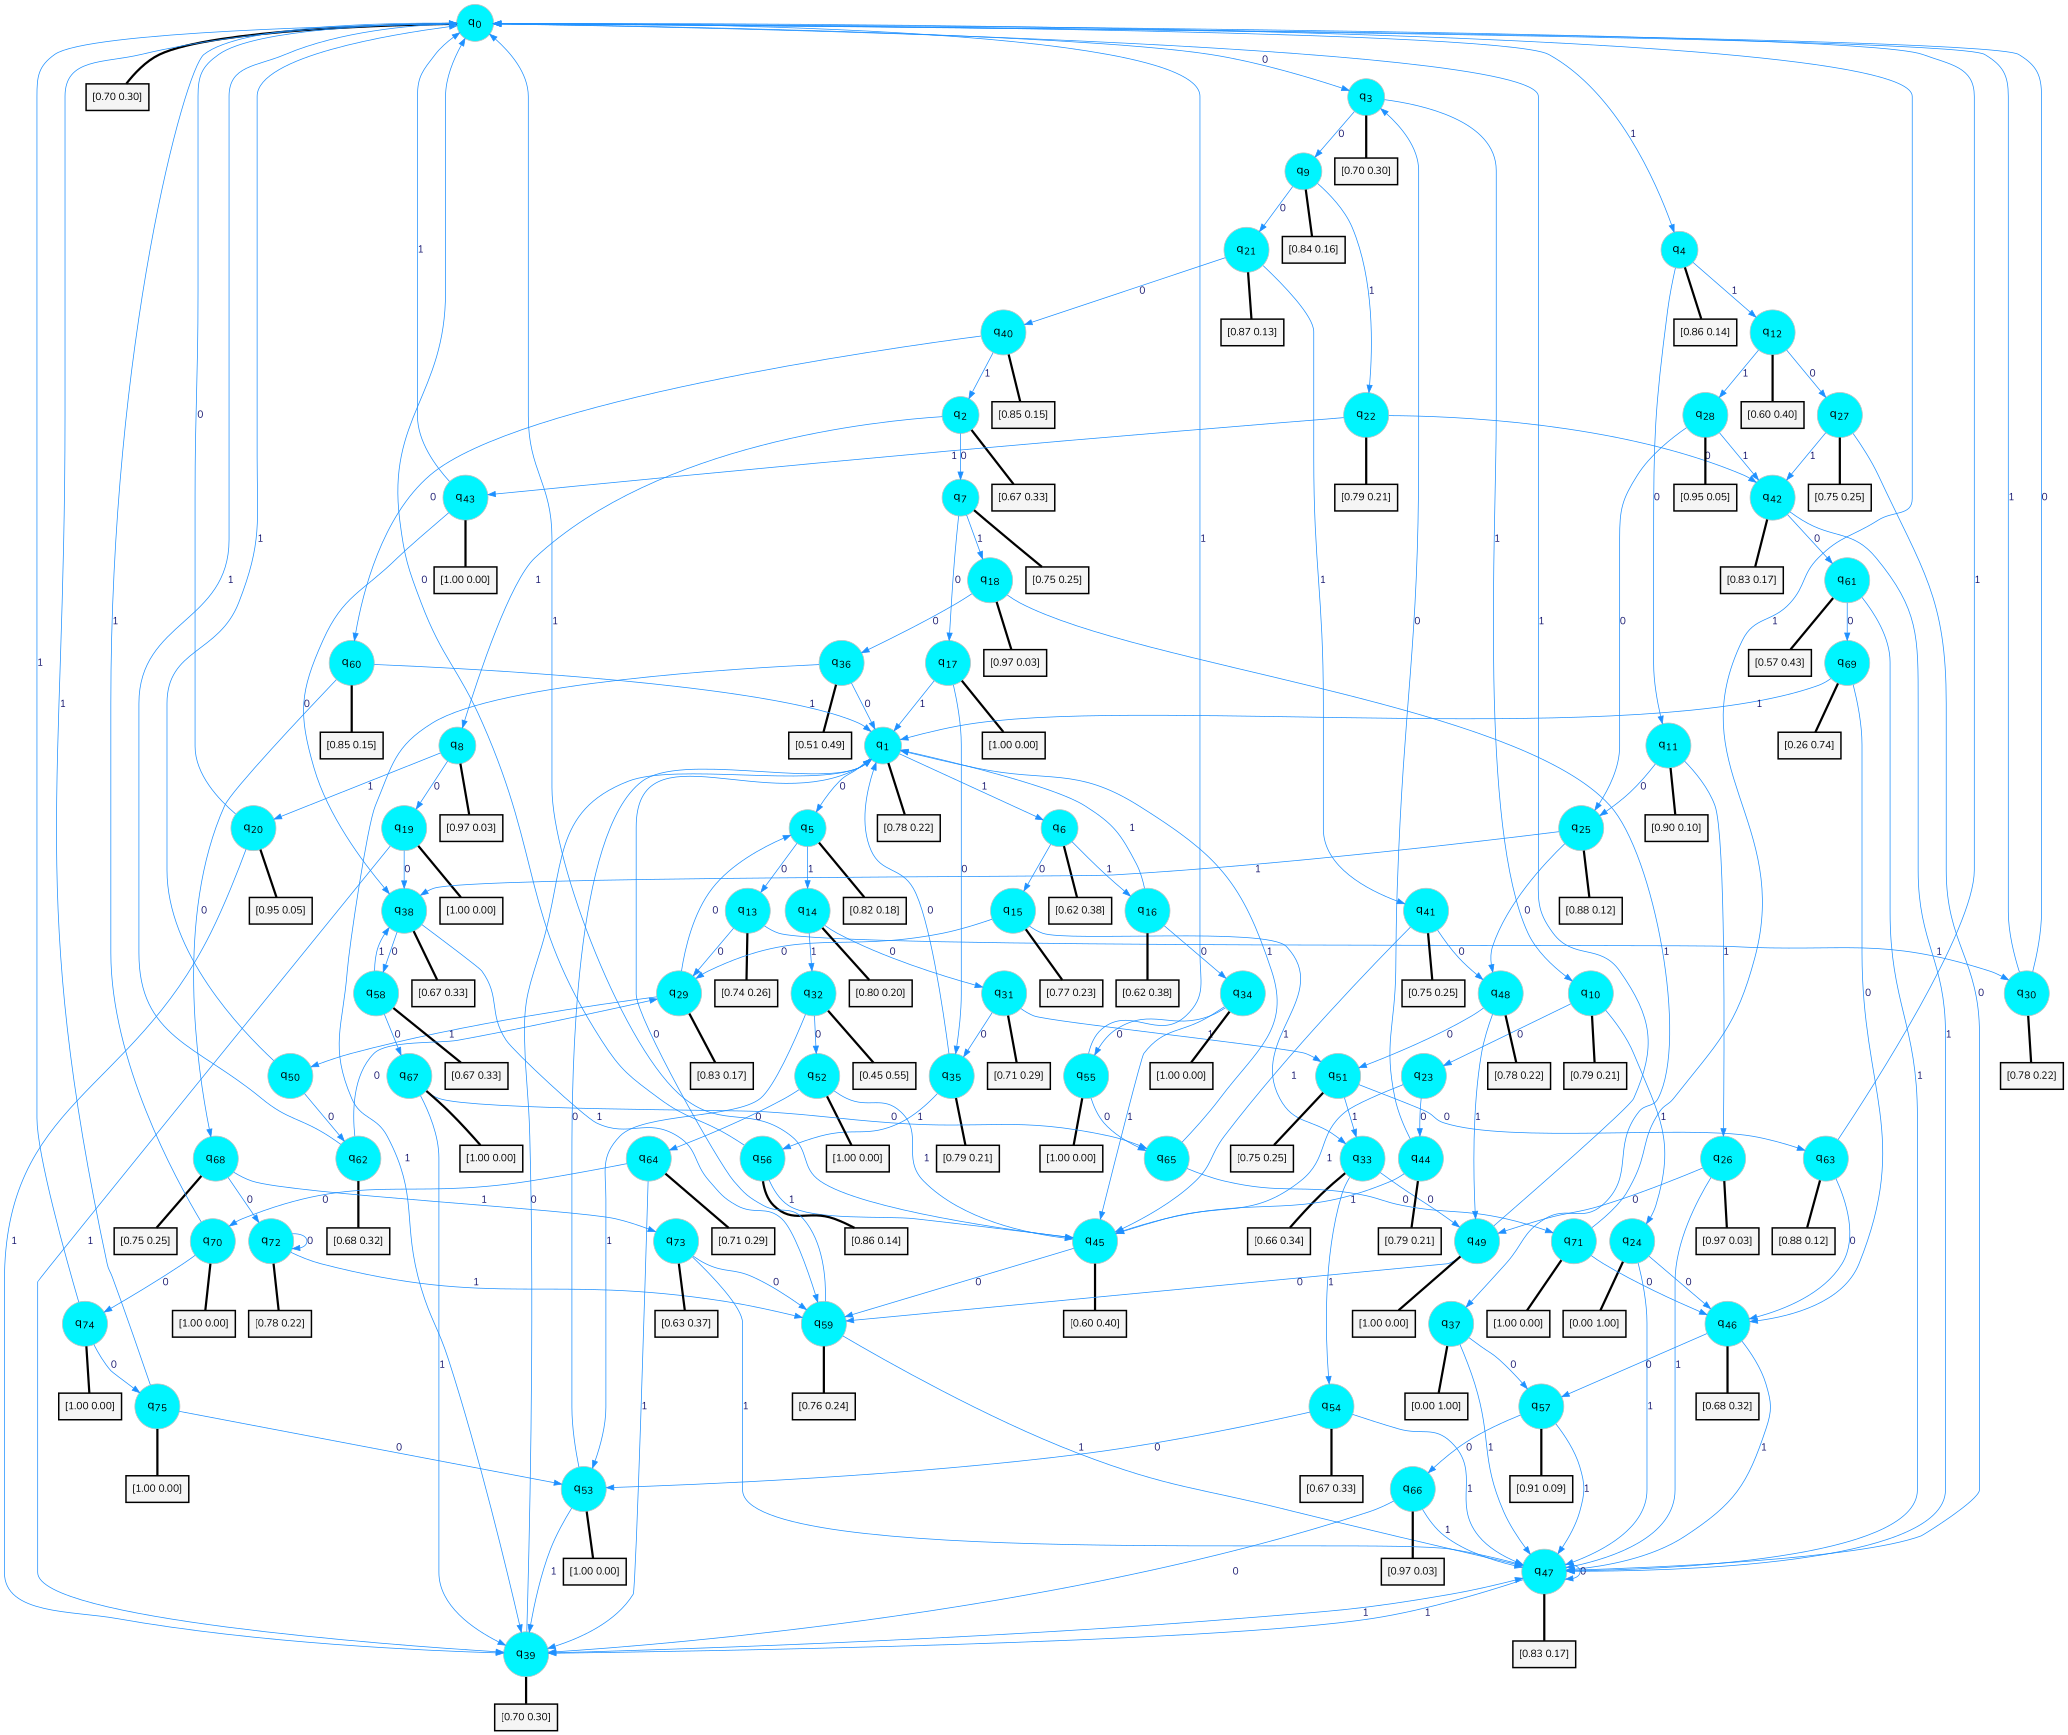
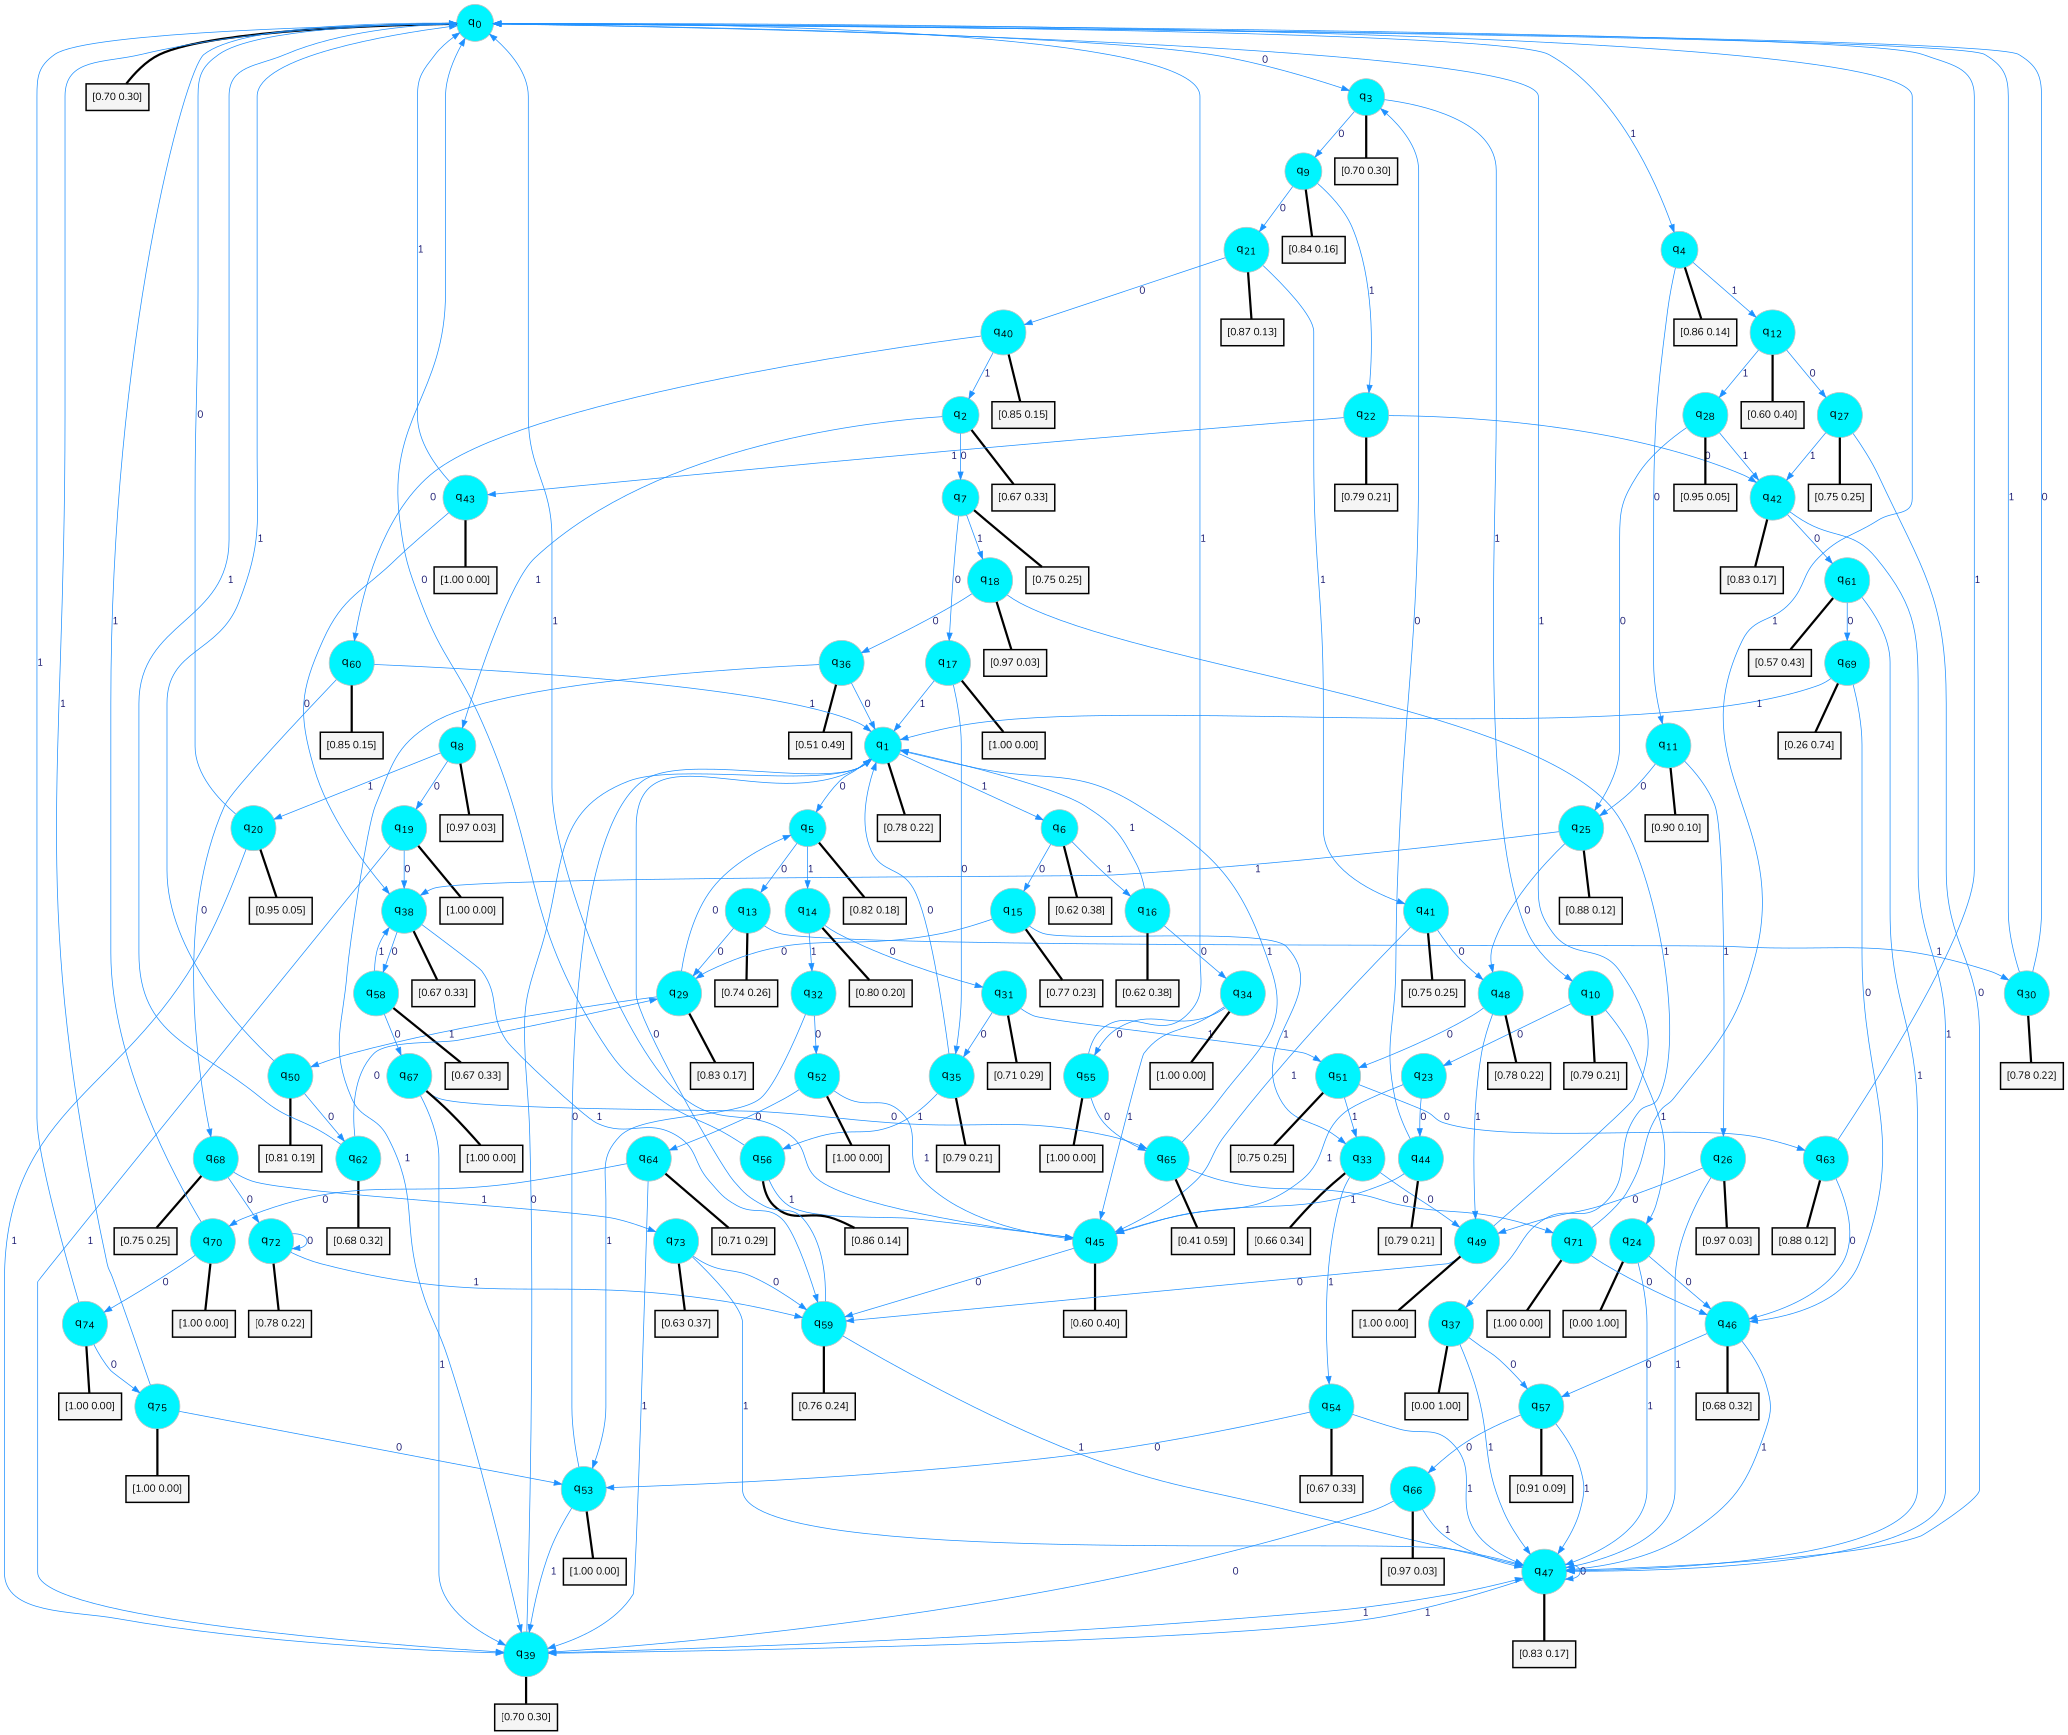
node "[0.45 0.55]": removed
node "[0.81 0.19]": added
node "[0.41 0.59]": added
